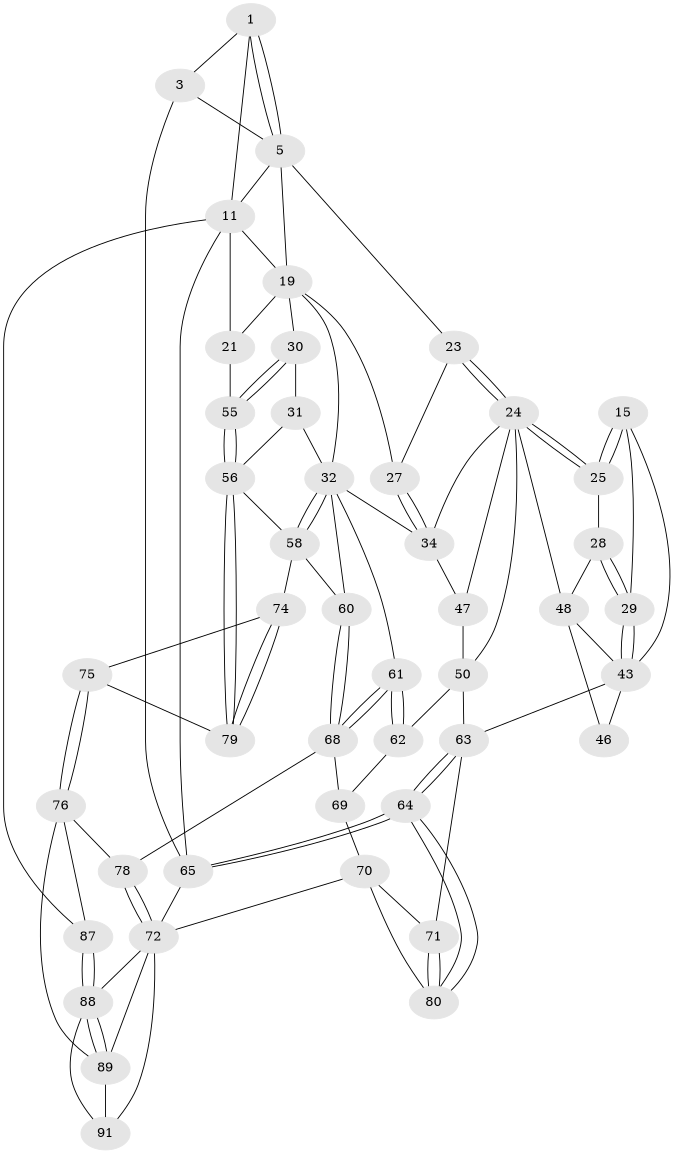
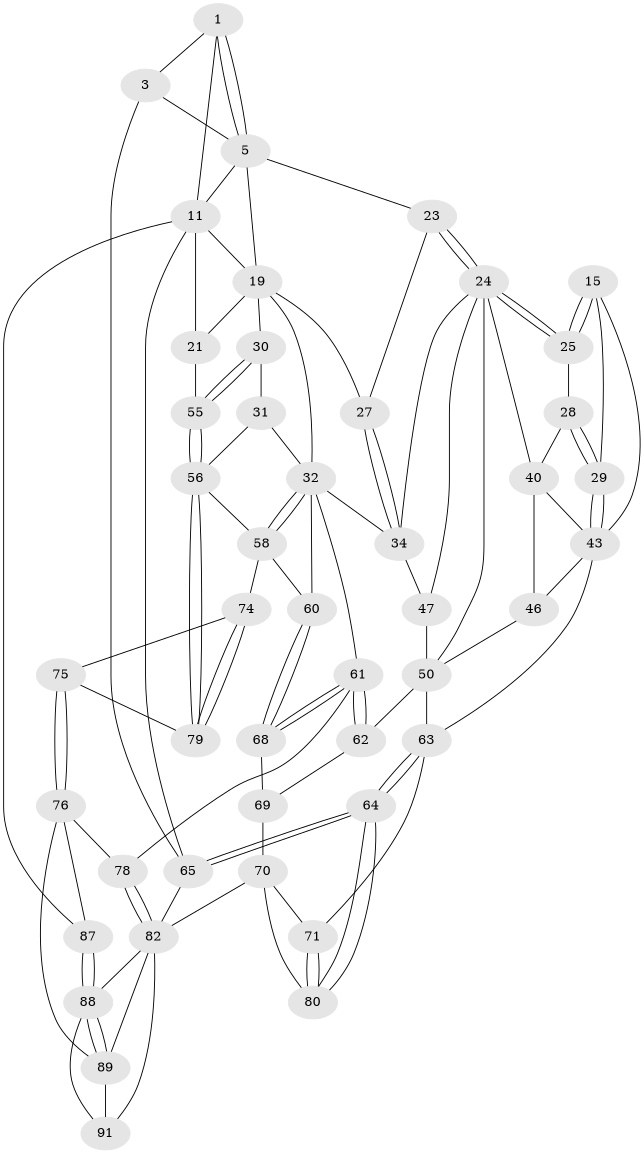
node "48": label "48" -> "40"
edge "46" -- "50": added
edge "68" -- "78": now "61" -- "78"
node "72": label "72" -> "82"
